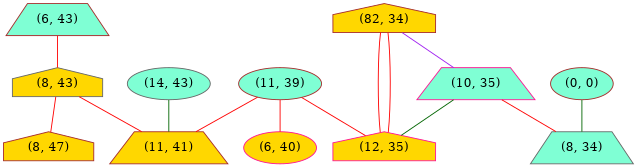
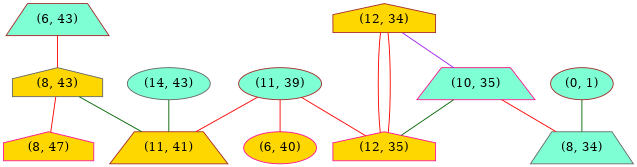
node "(82, 34)": label "(82, 34)" -> "(12, 34)"
node "(0, 0)": label "(0, 0)" -> "(0, 1)"
edge "(8, 43)" -- "(11, 41)": color red -> darkgreen
node "(8, 47)": color brown -> deeppink
